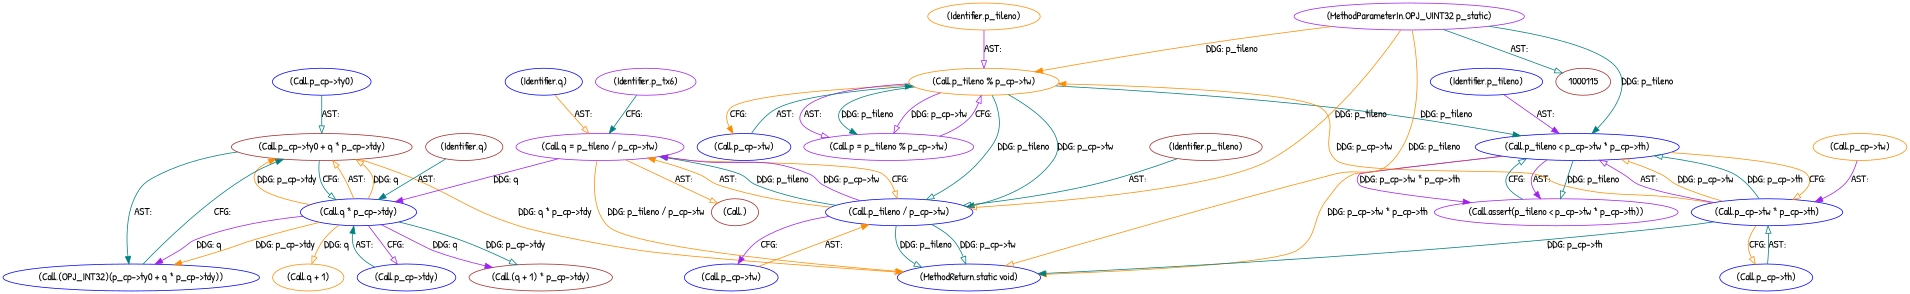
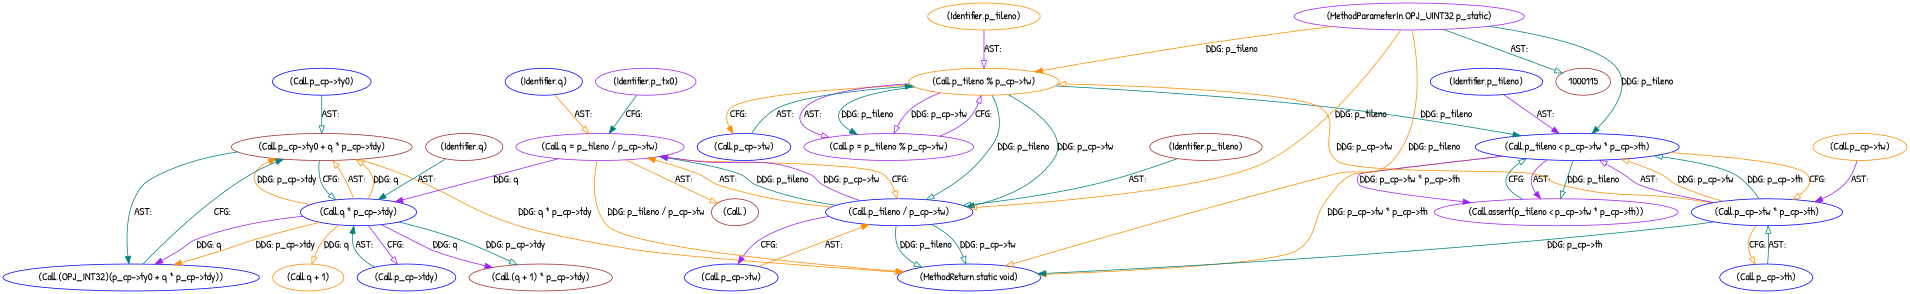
node "(Identifier,p_tx6)": label "(Identifier,p_tx6)" -> "(Identifier,p_tx0)"
edge "(Call,p_cp->tw * p_cp->th)" -> "(Call,p_tileno % p_cp->tw)": arrowhead normal -> onormal
